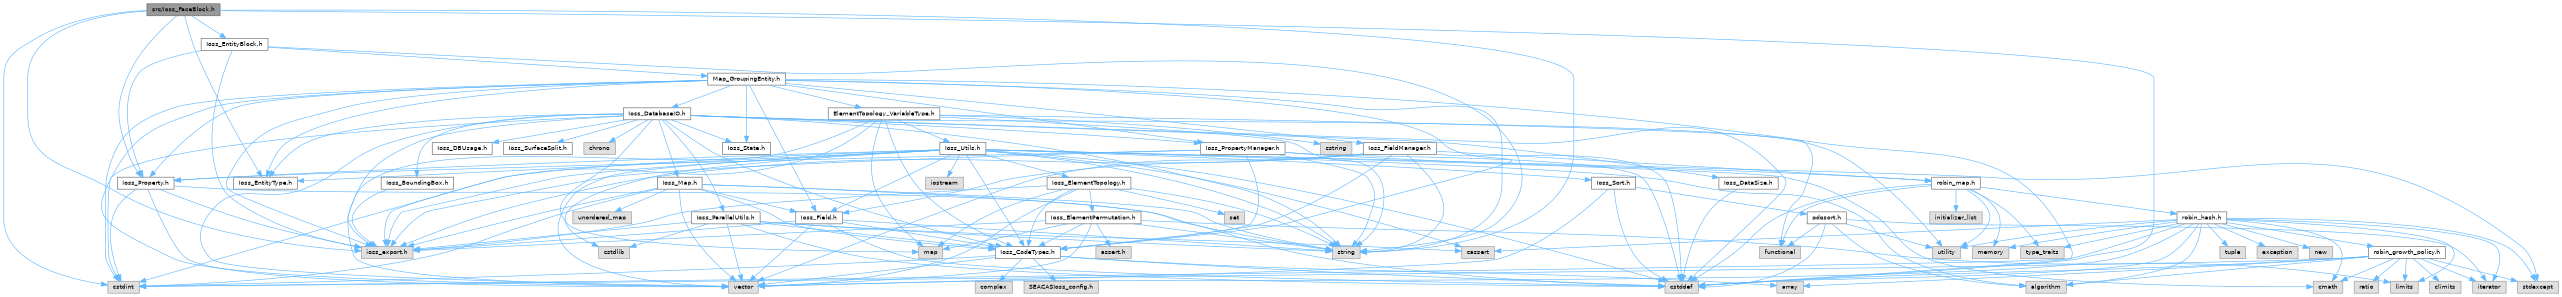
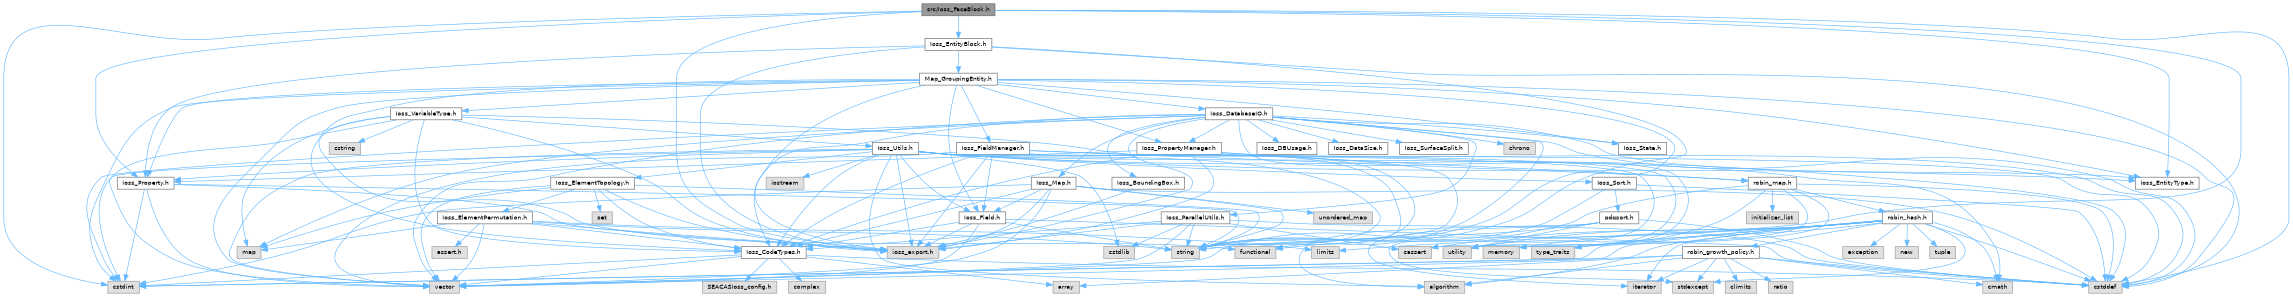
node "ElementTopology_VariableType.h": label "ElementTopology_VariableType.h" -> "Ioss_VariableType.h"
edge "Ioss_DataSize.h" -> "cstddef": now "Ioss_EntityBlock.h" -> "cstddef"
edge "robin_growth_policy.h" -> "limits": removed
